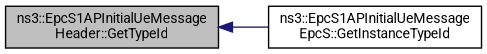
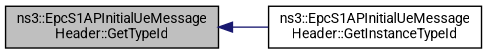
node "ns3::EpcS1APInitialUeMessage EpcS::GetInstanceTypeId": label "ns3::EpcS1APInitialUeMessage EpcS::GetInstanceTypeId" -> "ns3::EpcS1APInitialUeMessage Header::GetInstanceTypeId"
